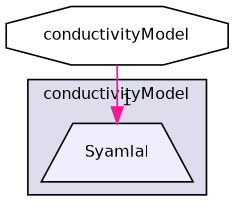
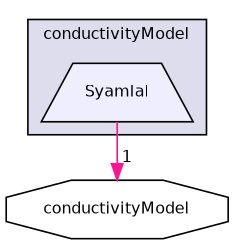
edge "conductivityModel" -> "Syamlal": reversed
